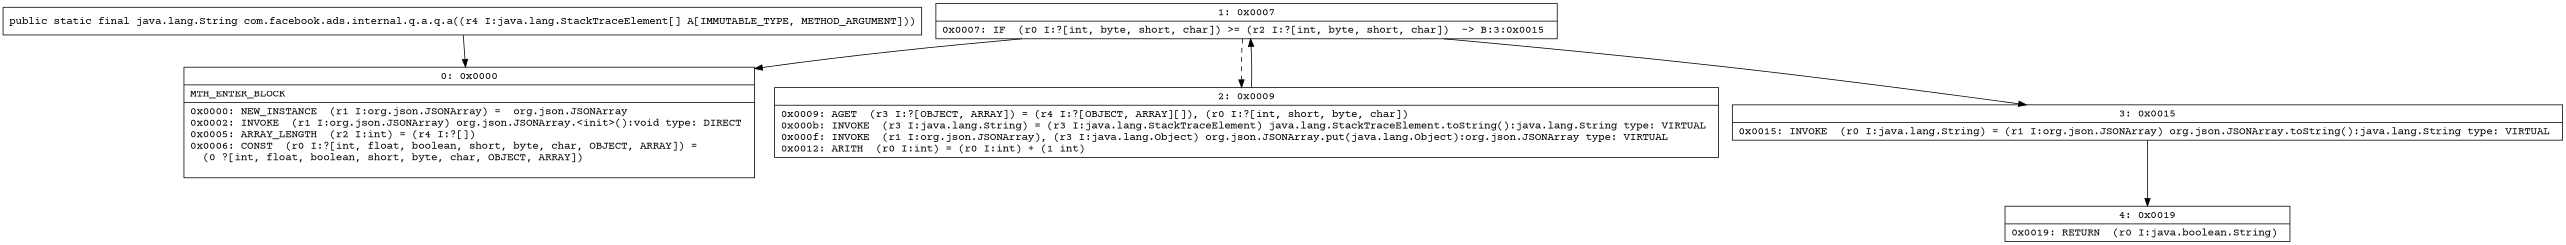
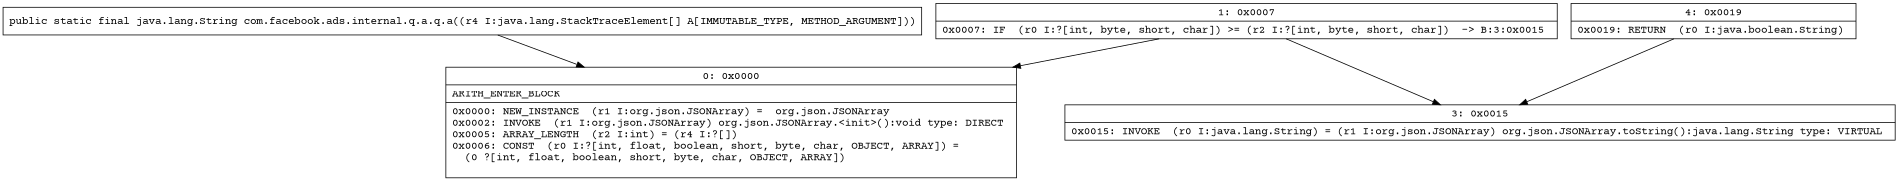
node "0: 0x0000": text "MTH_ENTER_BLOCK" -> "ARITH_ENTER_BLOCK"
node "2: 0x0009": removed
edge "3: 0x0015" -> "4: 0x0019": reversed
